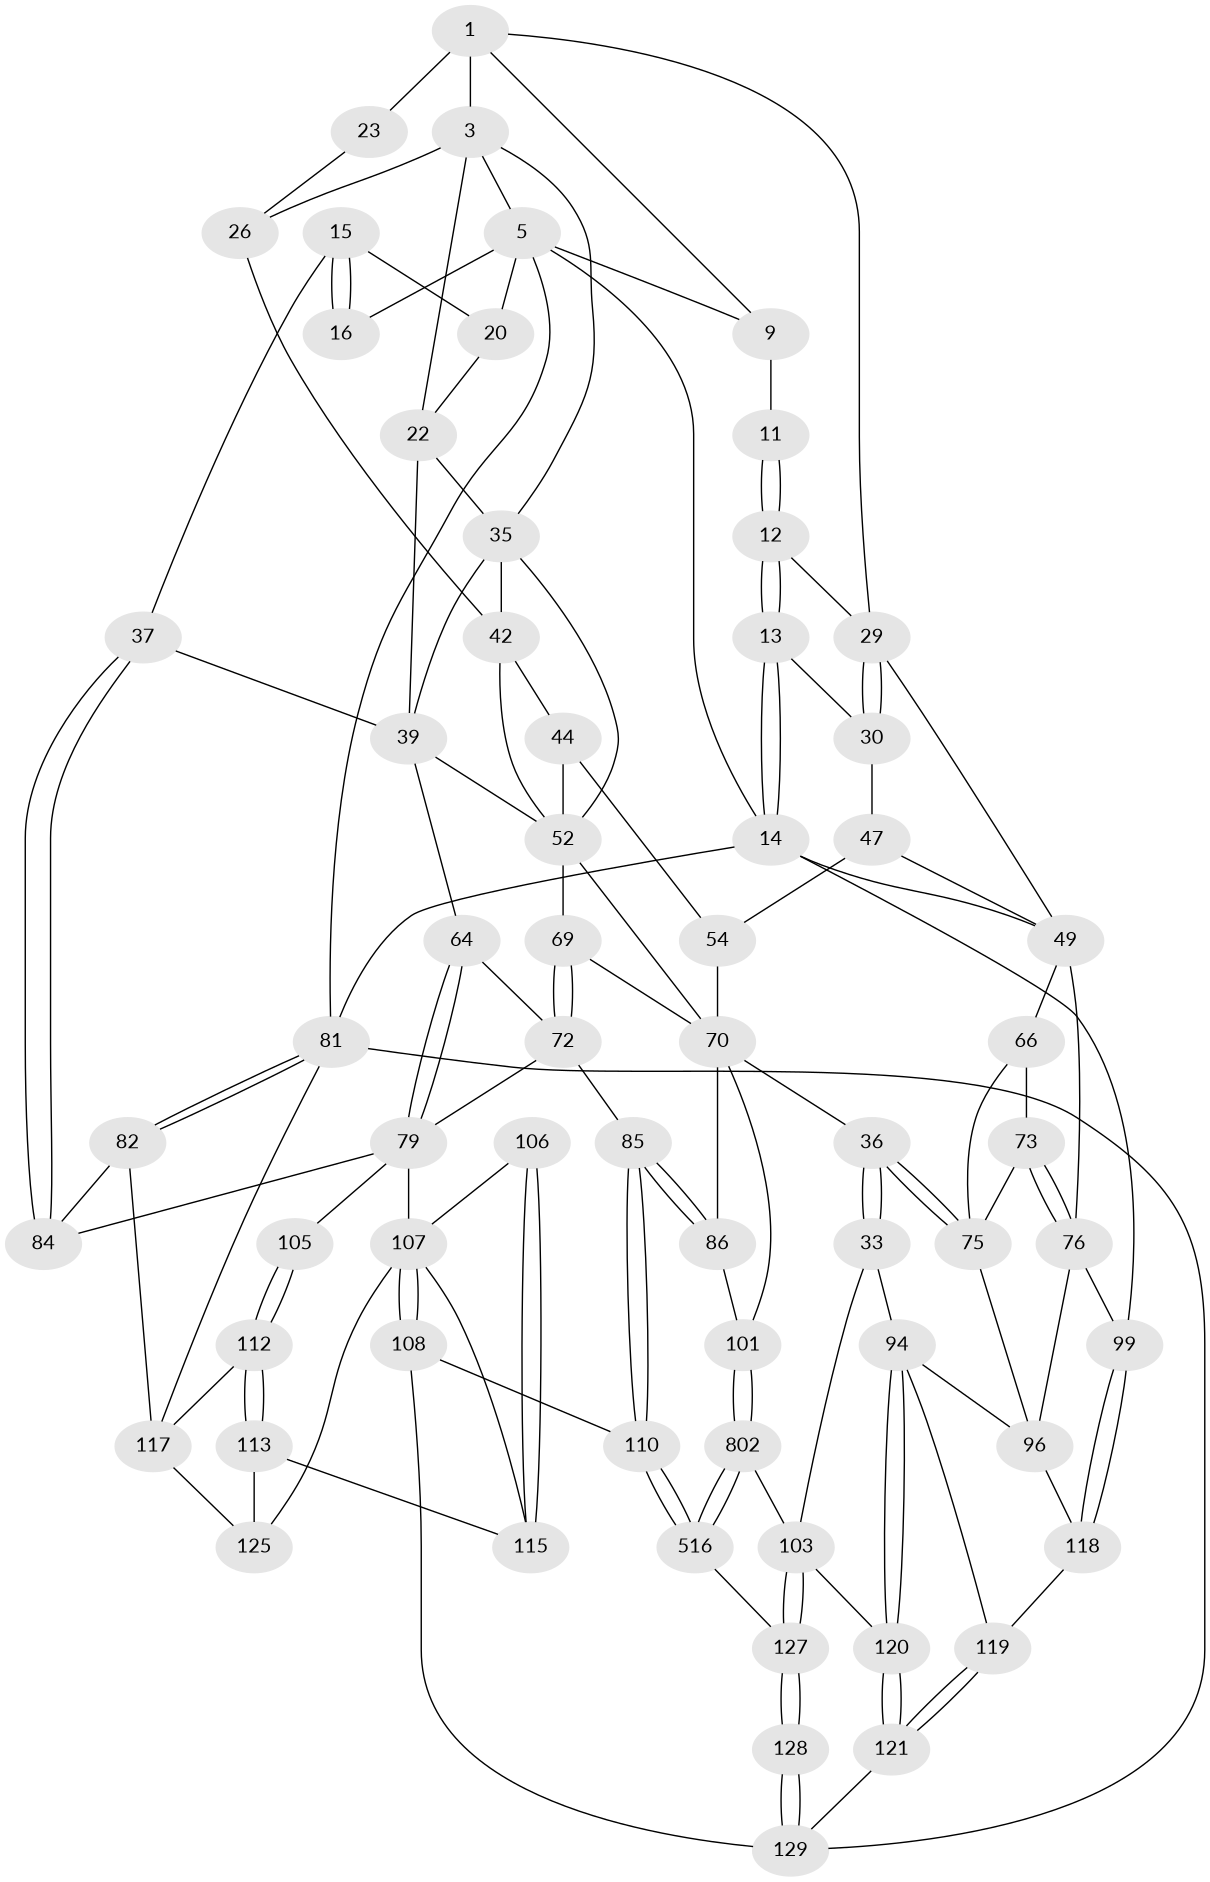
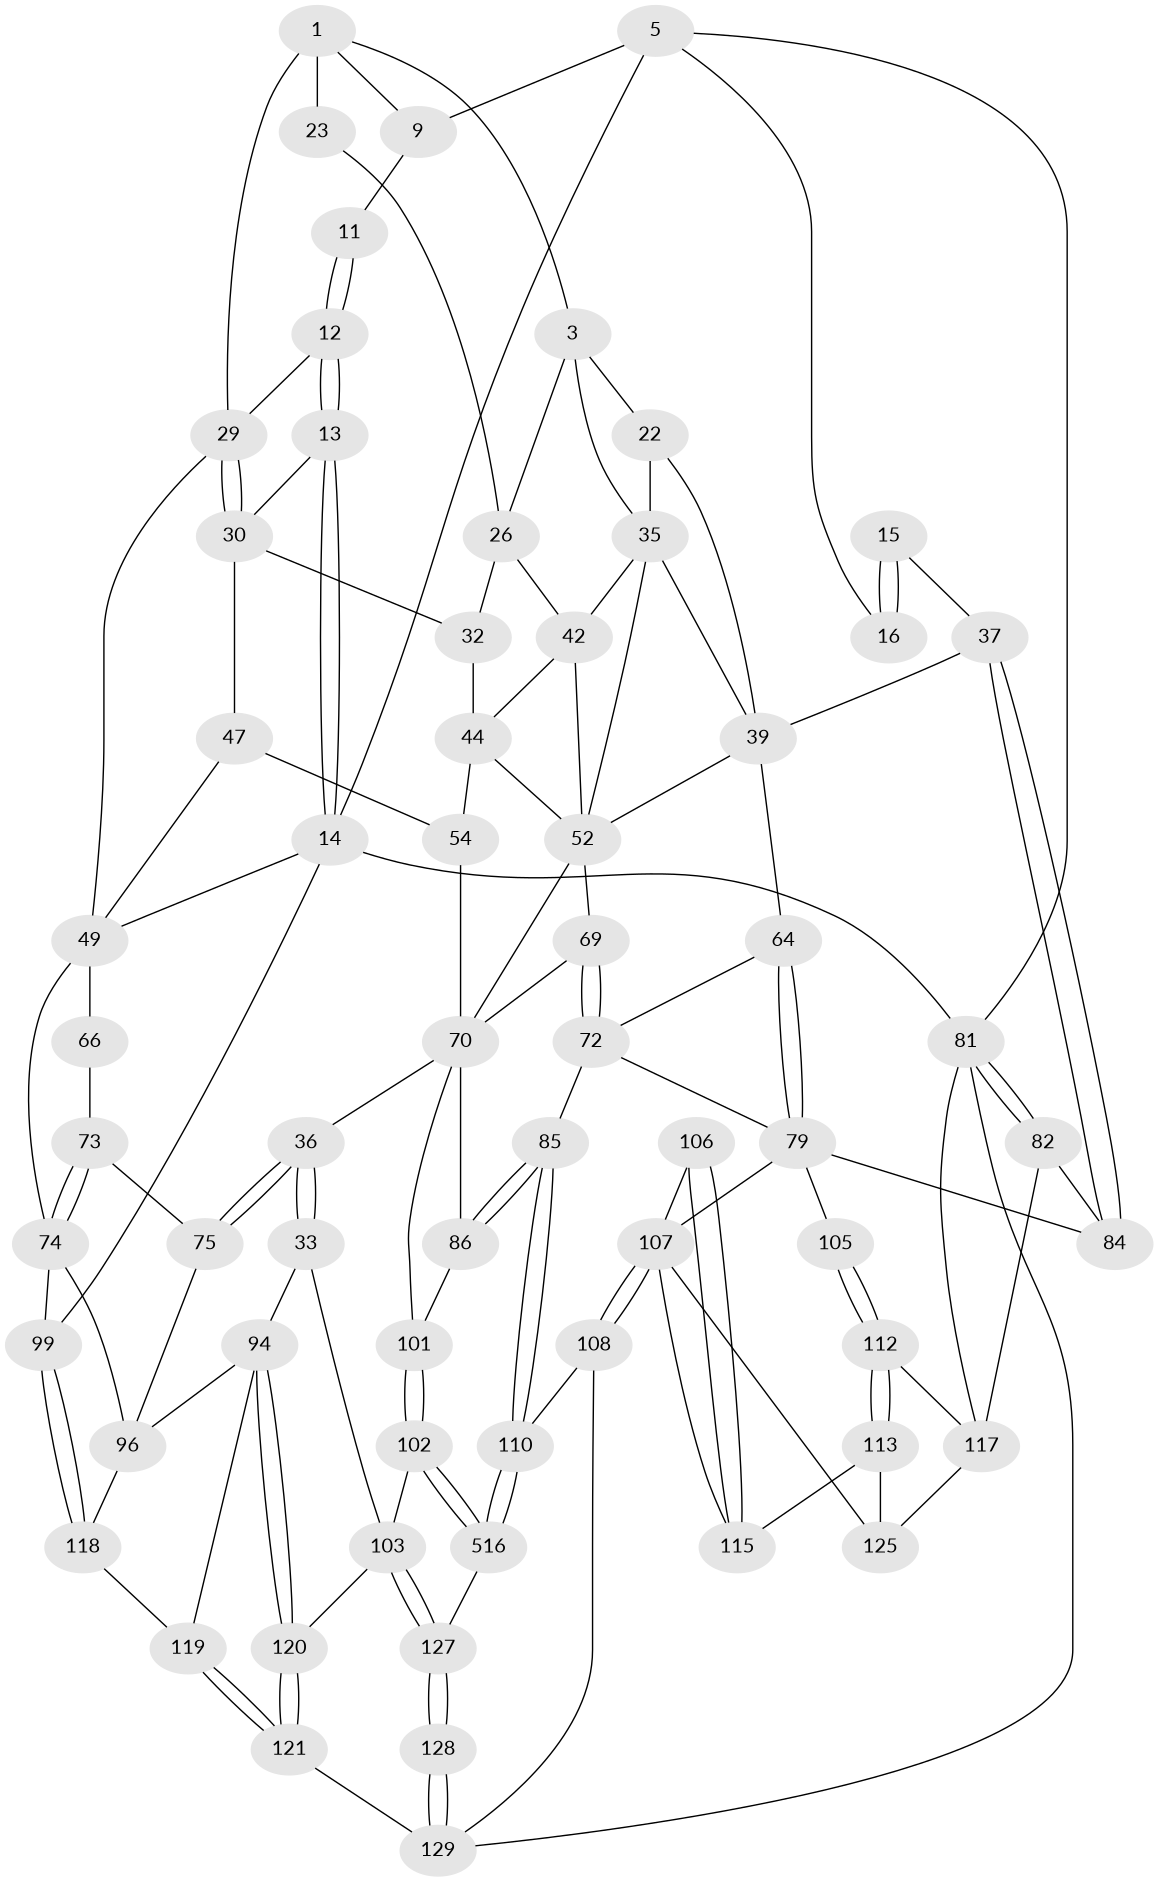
edge "3" -- "5": removed
node "20": removed
node "32": added
edge "66" -- "75": removed
node "76": label "76" -> "74"
node "802": label "802" -> "102"
